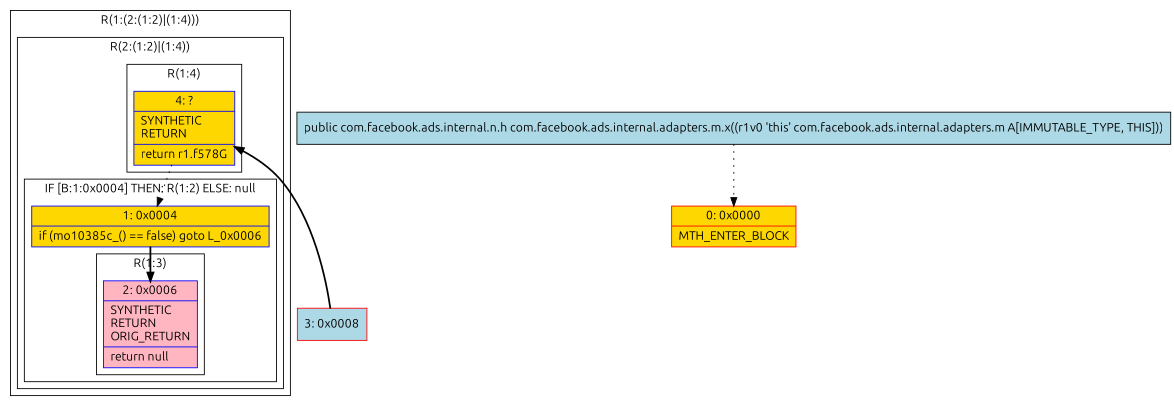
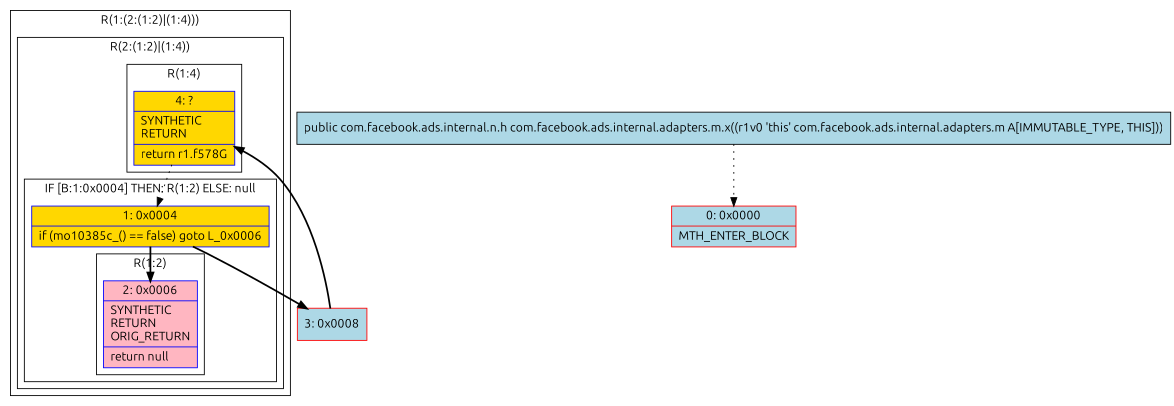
node "0: 0x0000": fillcolor gold -> lightblue
cluster "R(1:3)": label "R(1:3)" -> "R(1:2)"
edge "1: 0x0004" -> "3: 0x0008": added
